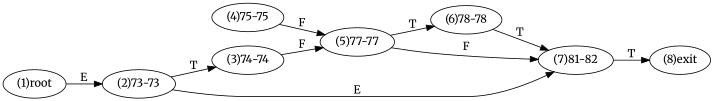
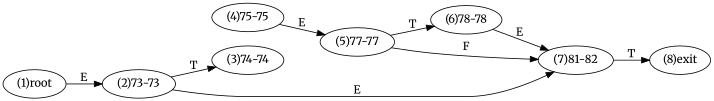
edge "(4)75-75" -> "(5)77-77": label "F" -> "E"
edge "(6)78-78" -> "(7)81-82": label "T" -> "E"
edge "(3)74-74" -> "(5)77-77": removed, label "F"
